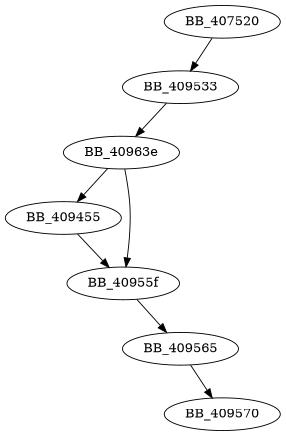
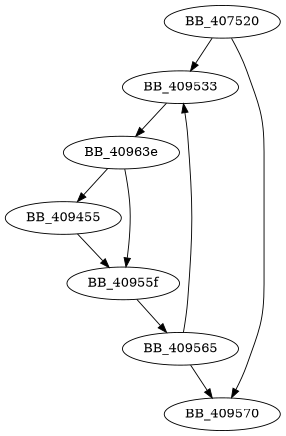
edge "BB_407520" -> "BB_409570": added
edge "BB_409565" -> "BB_409533": added
